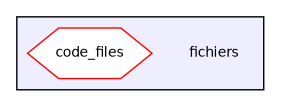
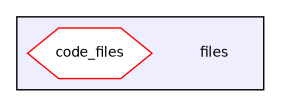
node "fichiers": label "fichiers" -> "files"
